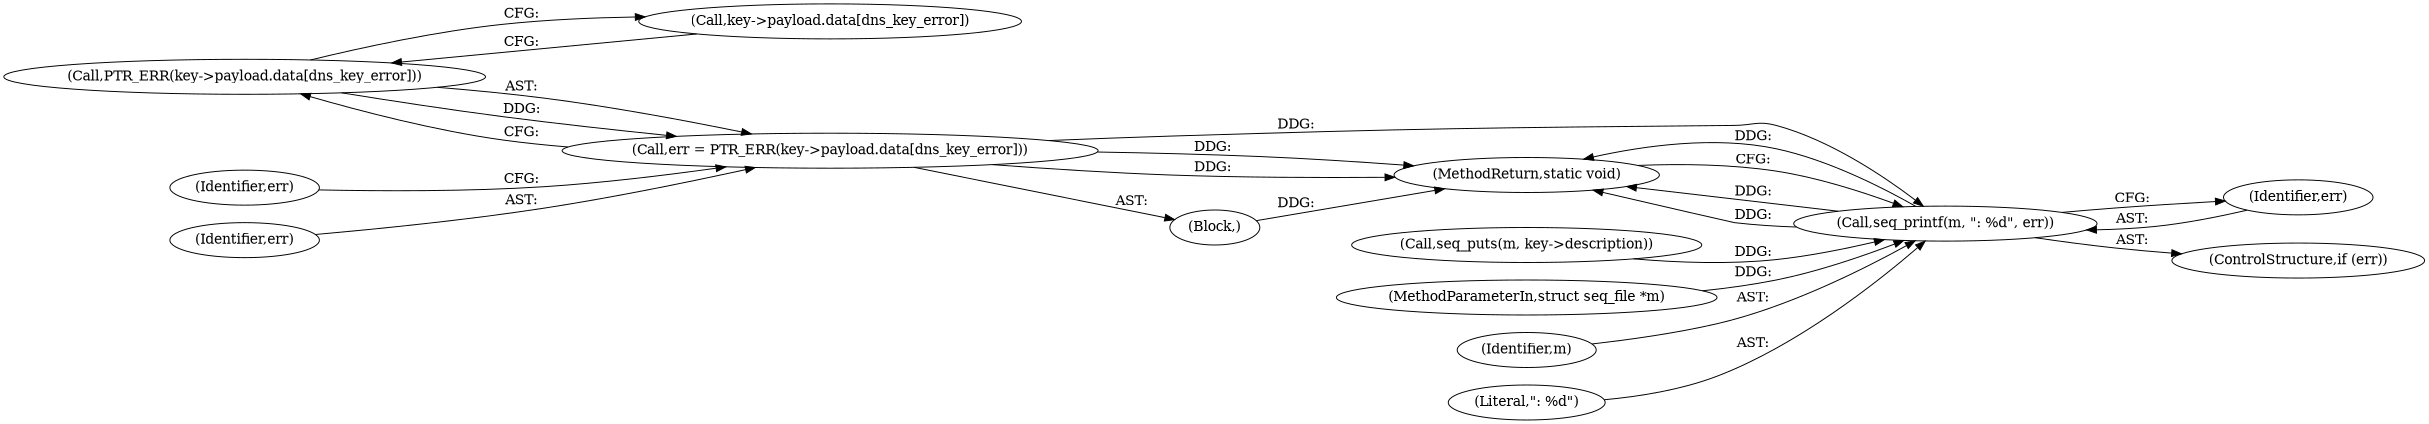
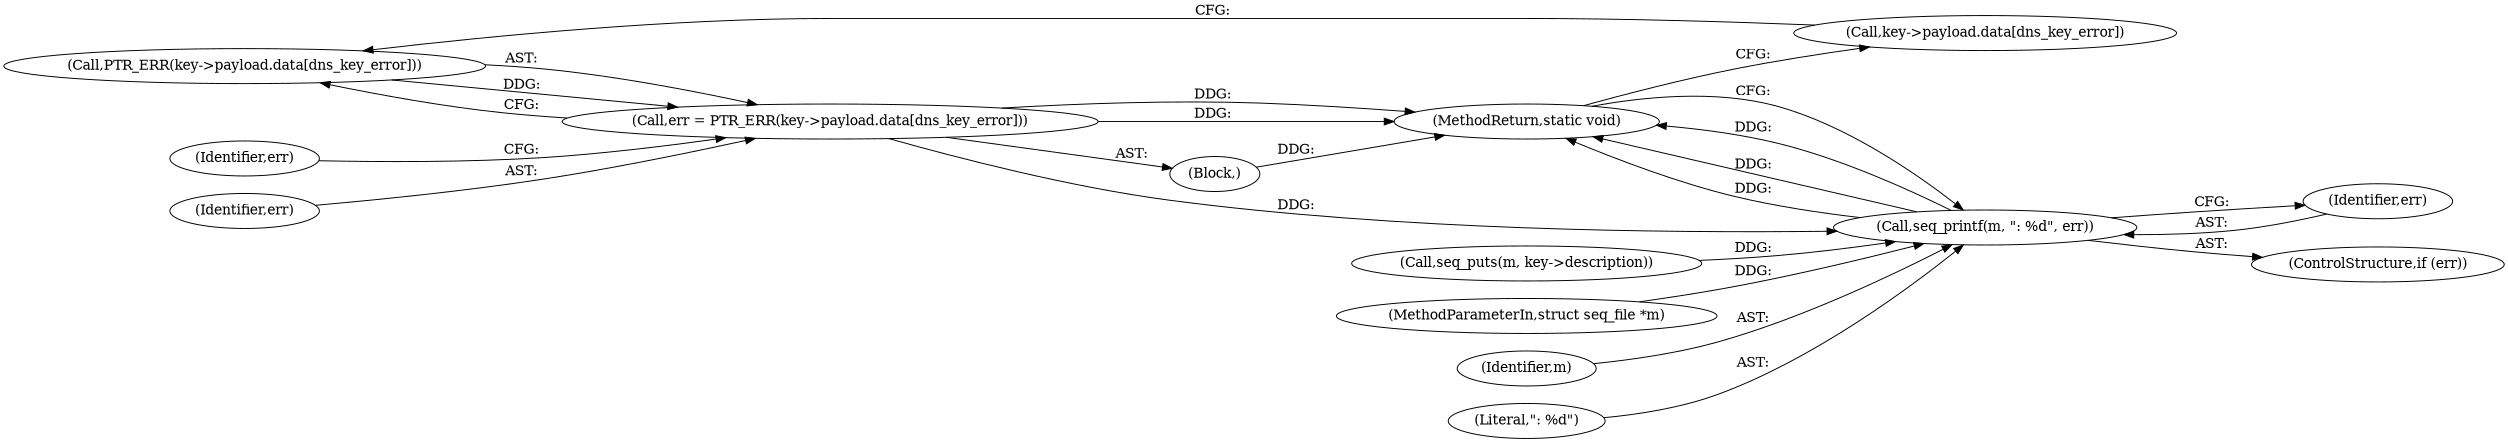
edge "(Call,PTR_ERR(key->payload.data[dns_key_error]))" -> "(Call,key->payload.data[dns_key_error])": now "(MethodReturn,static void)" -> "(Call,key->payload.data[dns_key_error])"
